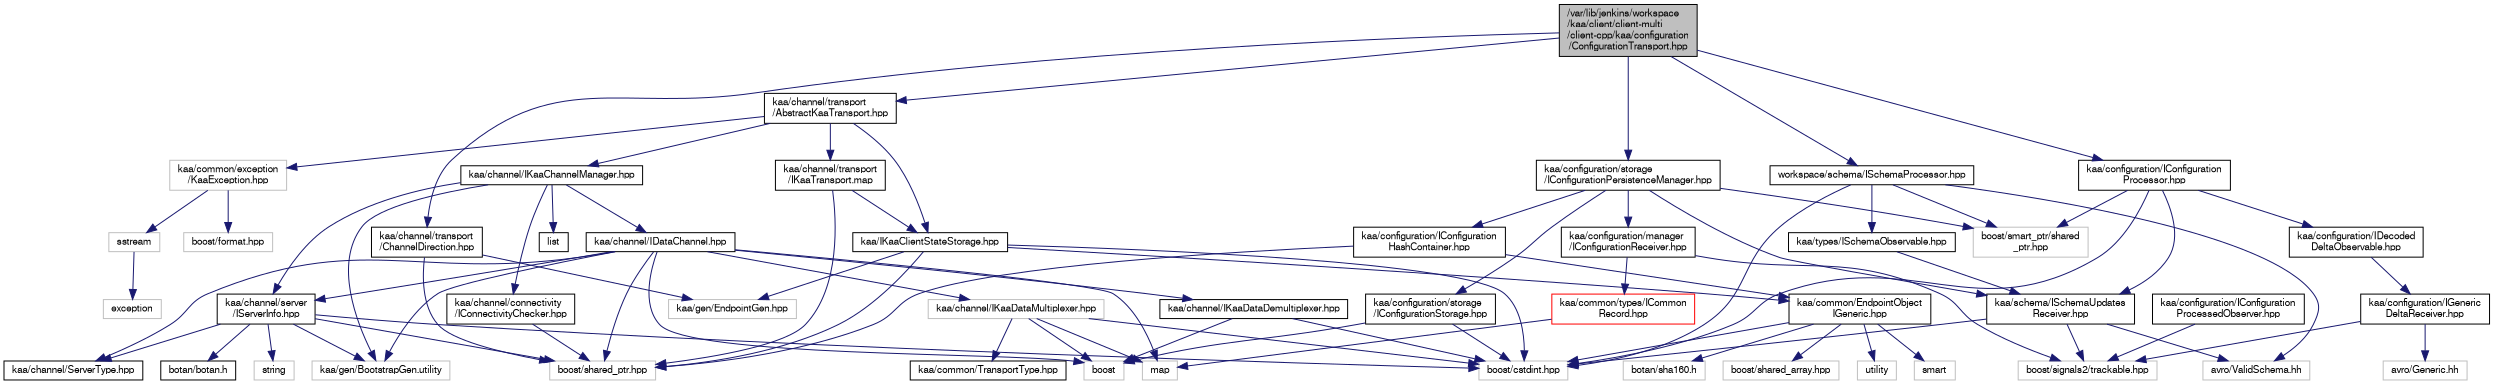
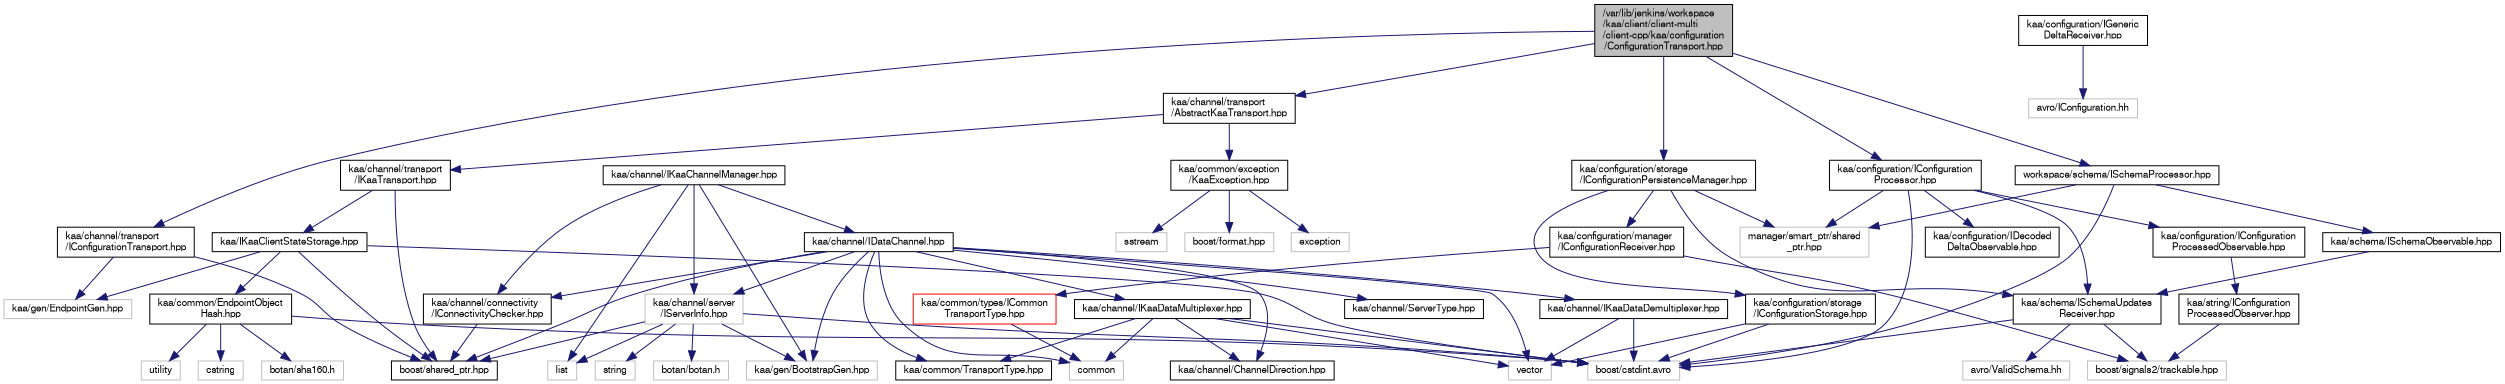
edge "kaa/channel/transport /AbstractKaaTransport.hpp" -> "kaa/channel/IKaaChannelManager.hpp": removed
edge "kaa/channel/transport /AbstractKaaTransport.hpp" -> "kaa/IKaaClientStateStorage.hpp": removed
node "kaa/common/exception /KaaException.hpp": color grey75 -> black
node "kaa/channel/transport /IKaaTransport.map": label "kaa/channel/transport /IKaaTransport.map" -> "kaa/channel/transport /IKaaTransport.hpp"
edge "workspace/schema/ISchemaProcessor.hpp" -> "avro/ValidSchema.hh": removed
node "kaa/channel/transport /ChannelDirection.hpp": label "kaa/channel/transport /ChannelDirection.hpp" -> "kaa/channel/transport /IConfigurationTransport.hpp"
node "list": color black -> grey75
node "kaa/configuration/IConfiguration HashContainer.hpp": removed
node "kaa/types/ISchemaObservable.hpp": label "kaa/types/ISchemaObservable.hpp" -> "kaa/schema/ISchemaObservable.hpp"
node "boost/smart_ptr/shared _ptr.hpp": label "boost/smart_ptr/shared _ptr.hpp" -> "manager/smart_ptr/shared _ptr.hpp"
node "kaa/configuration/IConfiguration ProcessedObservable.hpp": added
edge "sstream" -> "exception": now "kaa/common/exception /KaaException.hpp" -> "exception"
edge "kaa/configuration/IDecoded DeltaObservable.hpp" -> "kaa/configuration/IGeneric DeltaReceiver.hpp": removed
edge "kaa/channel/IDataChannel.hpp" -> "kaa/channel/connectivity /IConnectivityChecker.hpp": added
node "kaa/channel/server /IServerInfo.hpp": color black -> grey75
node "kaa/channel/IKaaDataMultiplexer.hpp": color grey75 -> black
node "kaa/common/types/ICommon Record.hpp": label "kaa/common/types/ICommon Record.hpp" -> "kaa/common/types/ICommon TransportType.hpp"
node "kaa/common/EndpointObject IGeneric.hpp": label "kaa/common/EndpointObject IGeneric.hpp" -> "kaa/common/EndpointObject Hash.hpp"
node "kaa/configuration/IConfiguration ProcessedObserver.hpp": label "kaa/configuration/IConfiguration ProcessedObserver.hpp" -> "kaa/string/IConfiguration ProcessedObserver.hpp"
edge "kaa/channel/IDataChannel.hpp" -> "kaa/common/TransportType.hpp": added
edge "kaa/configuration/IGeneric DeltaReceiver.hpp" -> "boost/signals2/trackable.hpp": removed
edge "kaa/channel/server /IServerInfo.hpp" -> "kaa/channel/ServerType.hpp": now "kaa/channel/server /IServerInfo.hpp" -> "list"
node "botan/botan.h": color black -> grey75
node "kaa/gen/BootstrapGen.utility": label "kaa/gen/BootstrapGen.utility" -> "kaa/gen/BootstrapGen.hpp"
node "boost/shared_ptr.hpp": color grey75 -> black
node "boost": label "boost" -> "vector"
node "map": label "map" -> "common"
node "kaa/channel/ChannelDirection.hpp": added
node "boost/cstdint.hpp": label "boost/cstdint.hpp" -> "boost/cstdint.avro"
node "boost/shared_array.hpp": removed
node "smart": label "smart" -> "cstring"
node "avro/Generic.hh": label "avro/Generic.hh" -> "avro/IConfiguration.hh"
